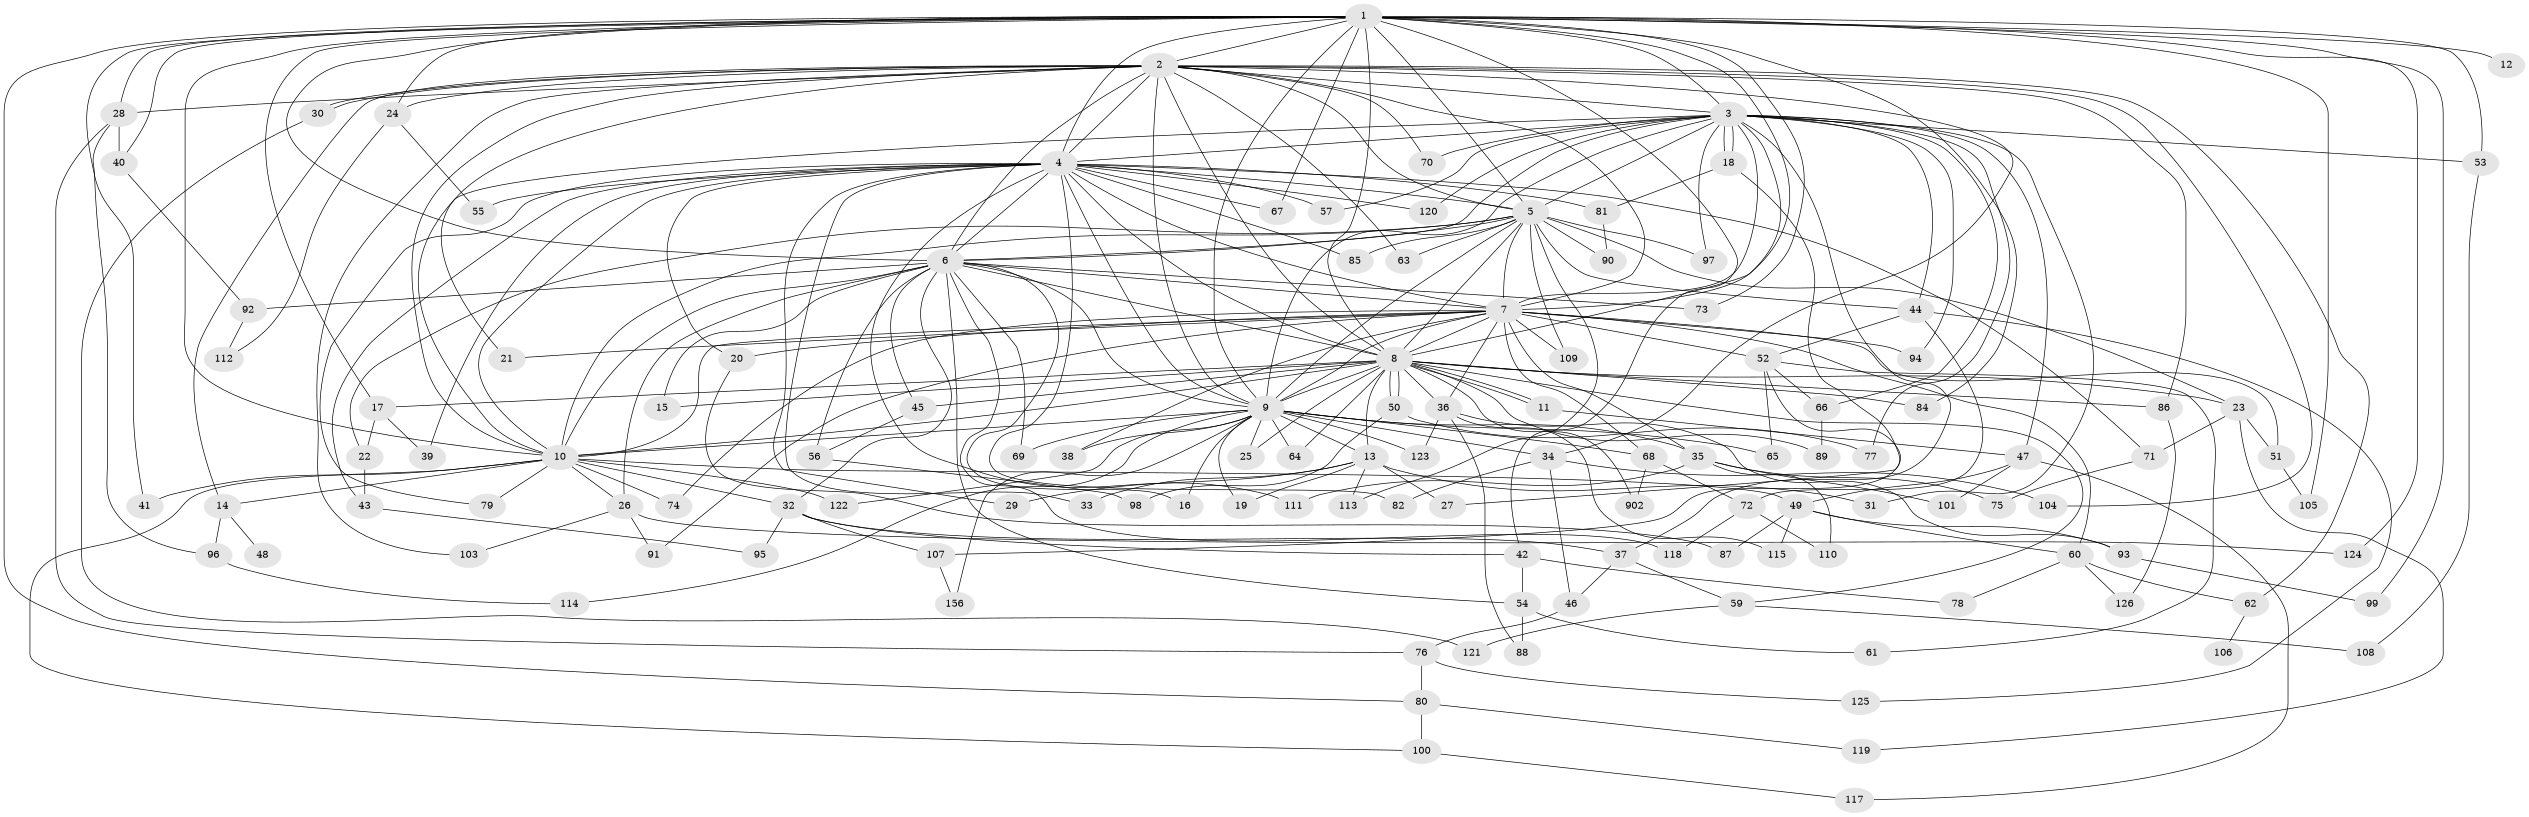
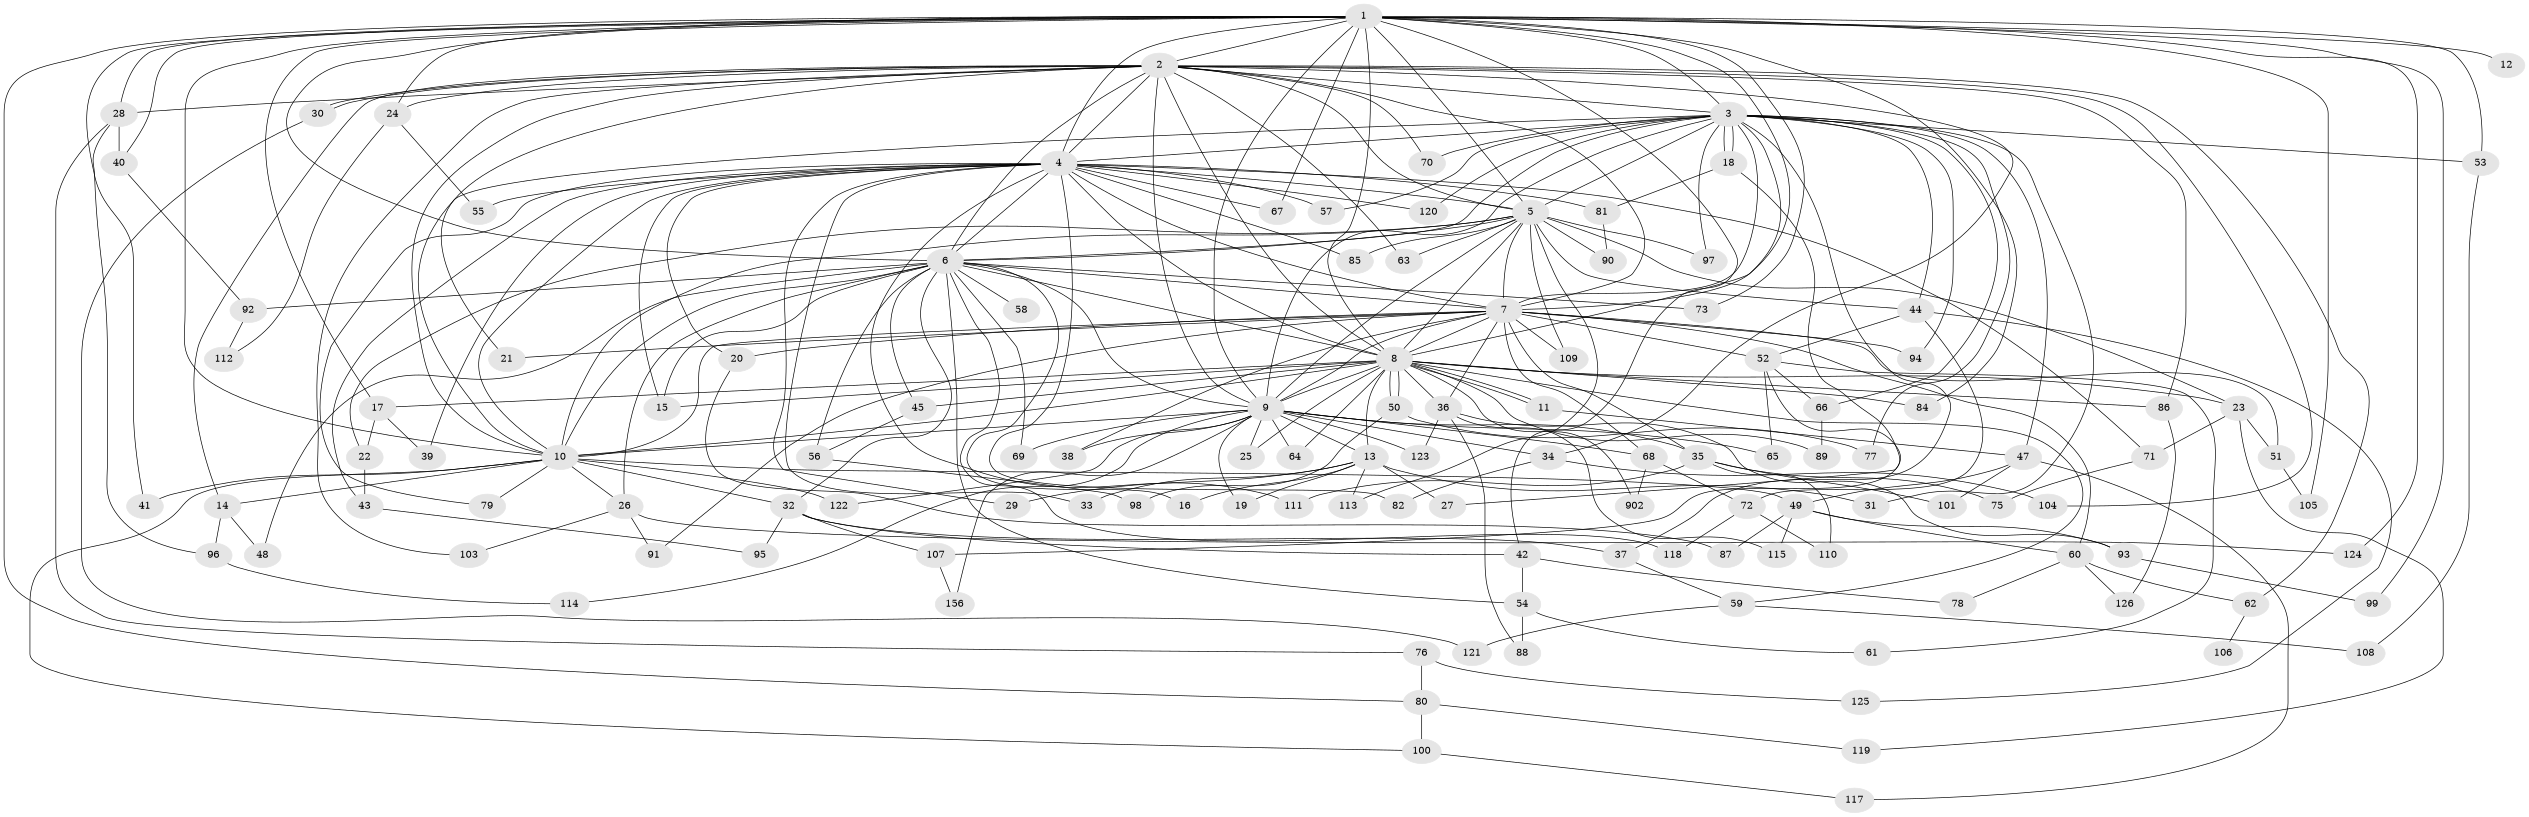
node "58": added
edge "4" -- "9": now "4" -- "15"
edge "6" -- "48": added
edge "9" -- "16": now "13" -- "16"
node "74": removed
node "46": removed
